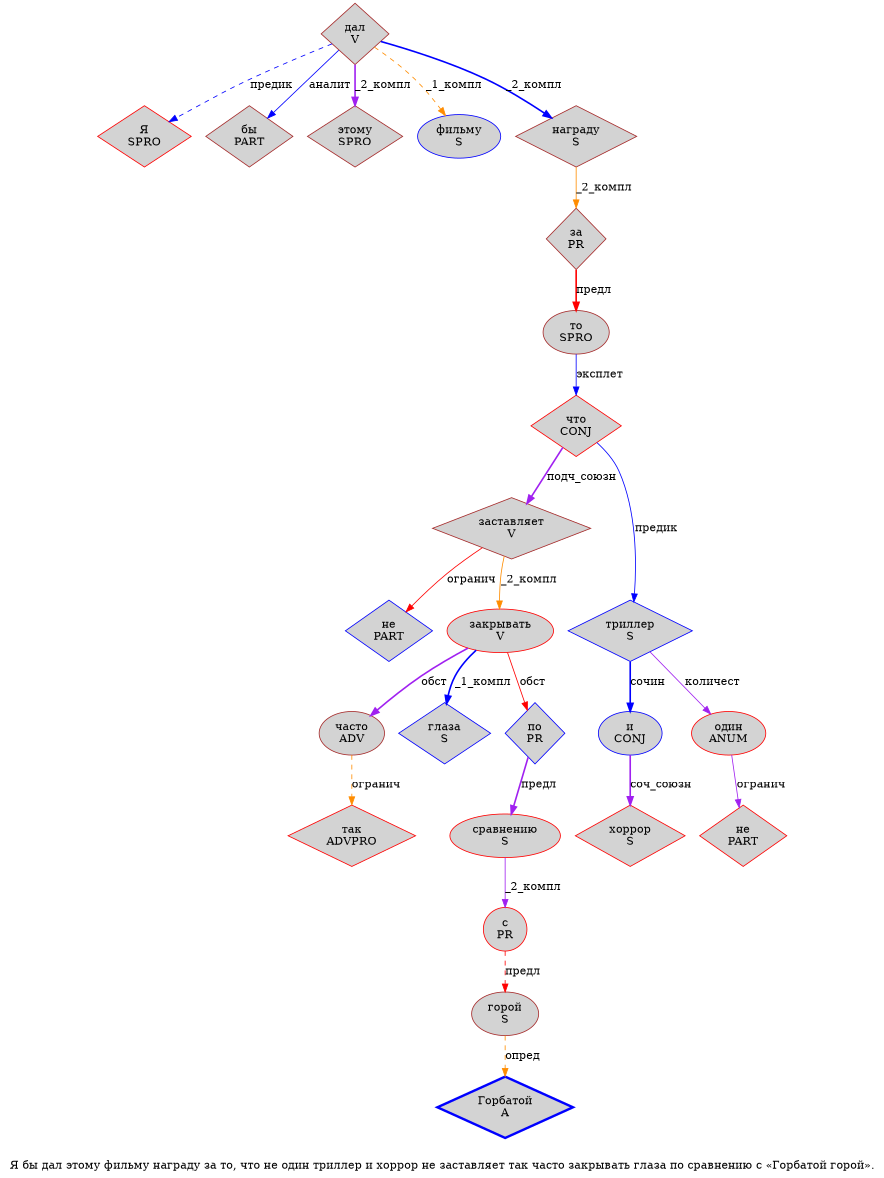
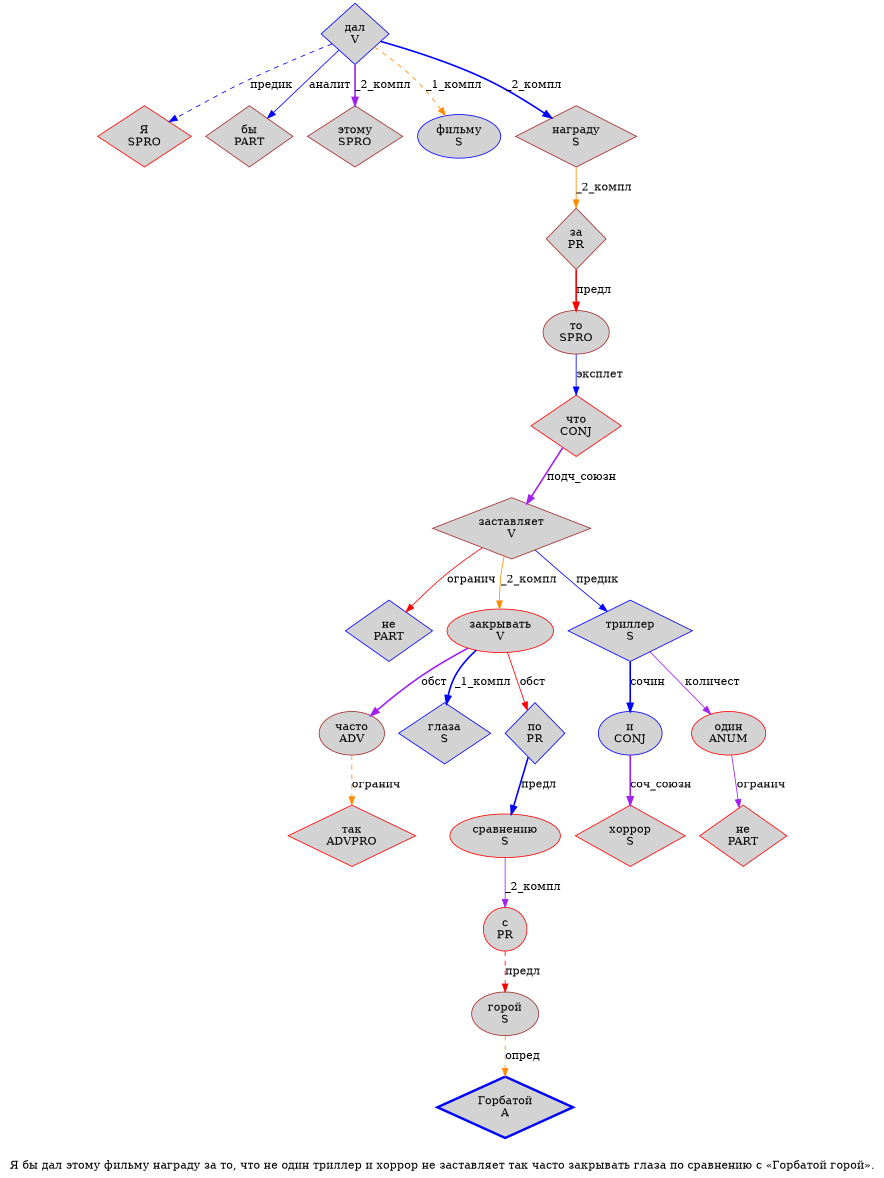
node "дал V": color brown -> blue
edge "что CONJ" -> "триллер S": now "заставляет V" -> "триллер S"
edge "по PR" -> "сравнению S": color purple -> blue
